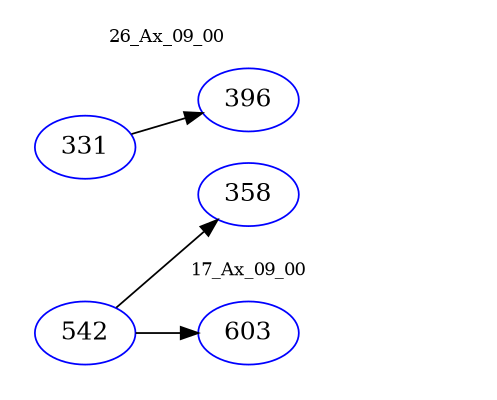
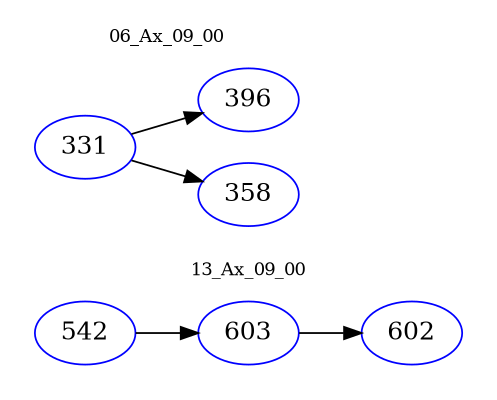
cluster "26_Ax_09_00": label "26_Ax_09_00" -> "06_Ax_09_00"
edge "542" -> "358": now "331" -> "358"
cluster "17_Ax_09_00": label "17_Ax_09_00" -> "13_Ax_09_00"
node "602": added
